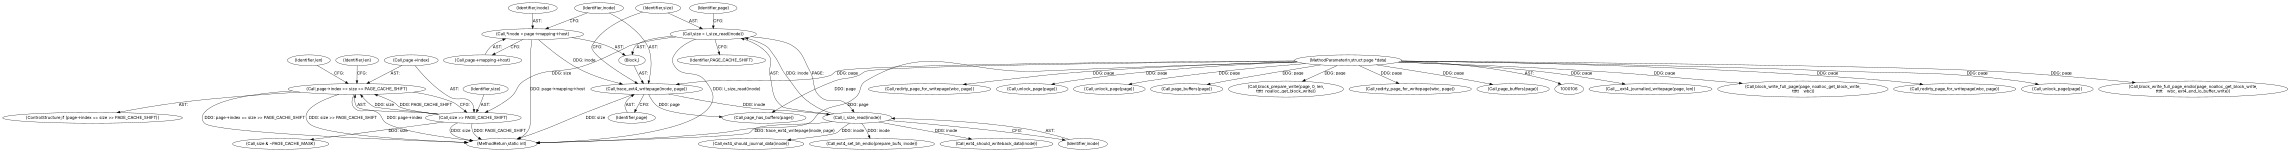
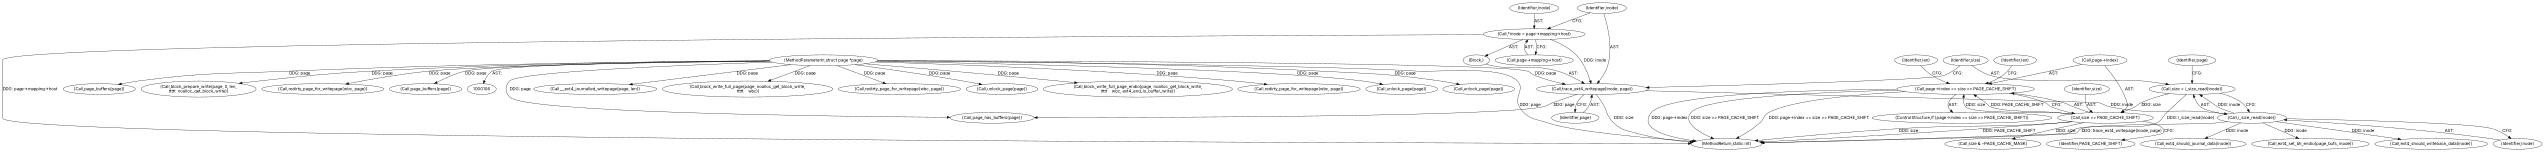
edge "(Call,size = i_size_read(inode))" -> "(Block,)": removed, label "AST:"
edge "(Call,size = i_size_read(inode))" -> "(Identifier,PAGE_CACHE_SHIFT)": now "(Call,size >> PAGE_CACHE_SHIFT)" -> "(Identifier,PAGE_CACHE_SHIFT)"
node "(MethodParameterIn,struct page *data)": label "(MethodParameterIn,struct page *data)" -> "(MethodParameterIn,struct page *page)"
edge "(Call,size = i_size_read(inode))" -> "(Call,i_size_read(inode))": label "PAGE: " -> "CFG: "
node "(Call,ext4_set_bh_endio(prepare_bufs, inode))": label "(Call,ext4_set_bh_endio(prepare_bufs, inode))" -> "(Call,ext4_set_bh_endio(page_bufs, inode))"
